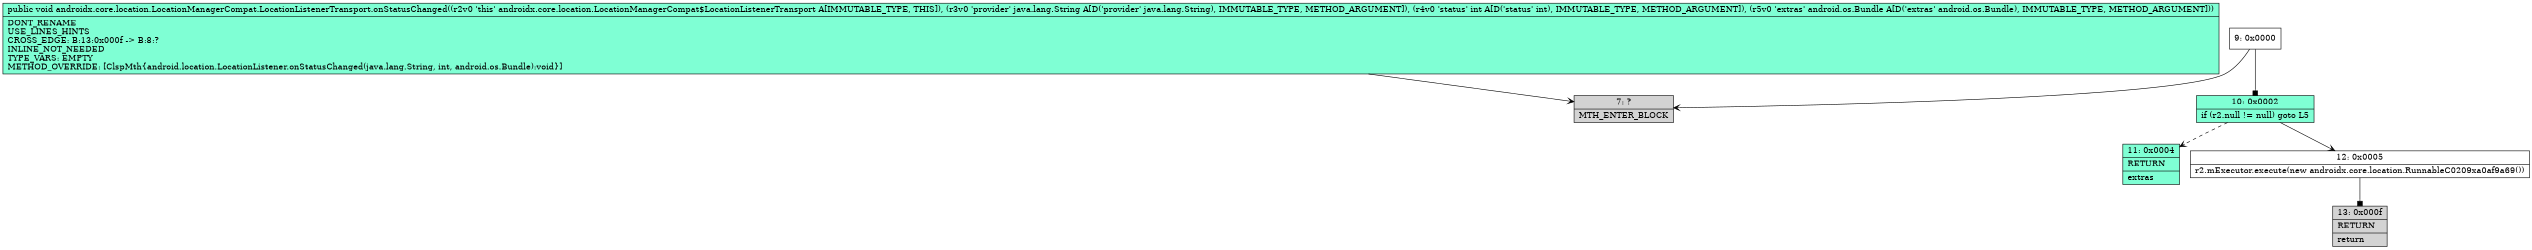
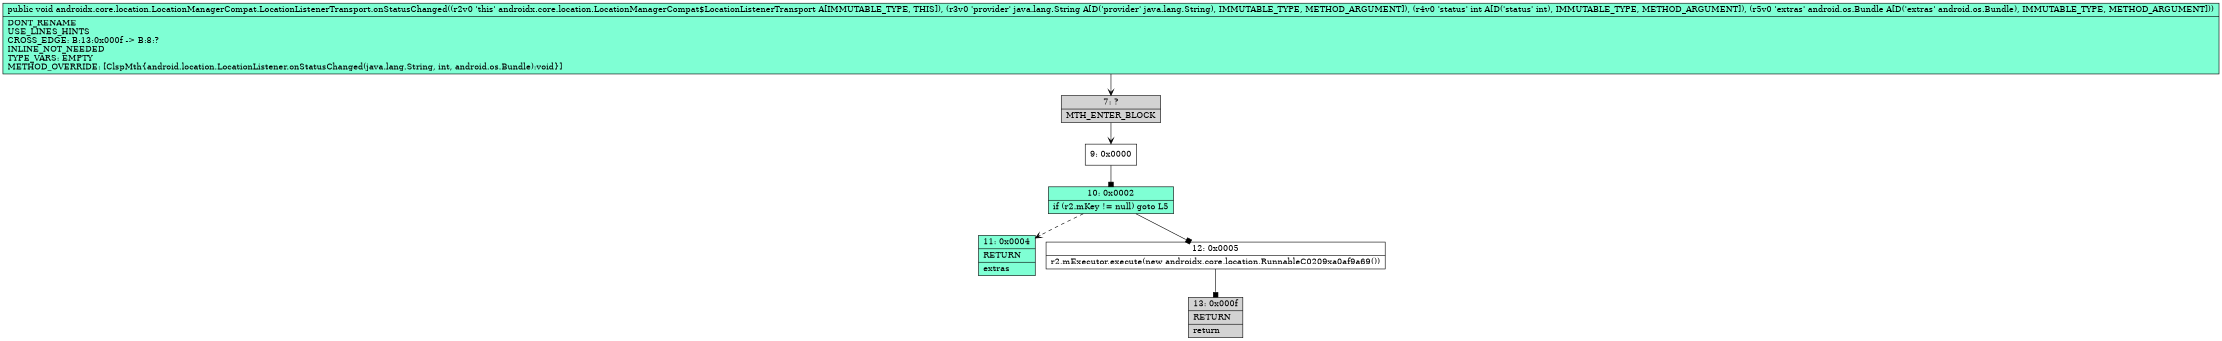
edge "9: 0x0000" -> "7: ?": reversed
node "10: 0x0002": text "if (r2.null != null) goto L5" -> "if (r2.mKey != null) goto L5"
edge "10: 0x0002" -> "12: 0x0005": arrowhead vee -> box
